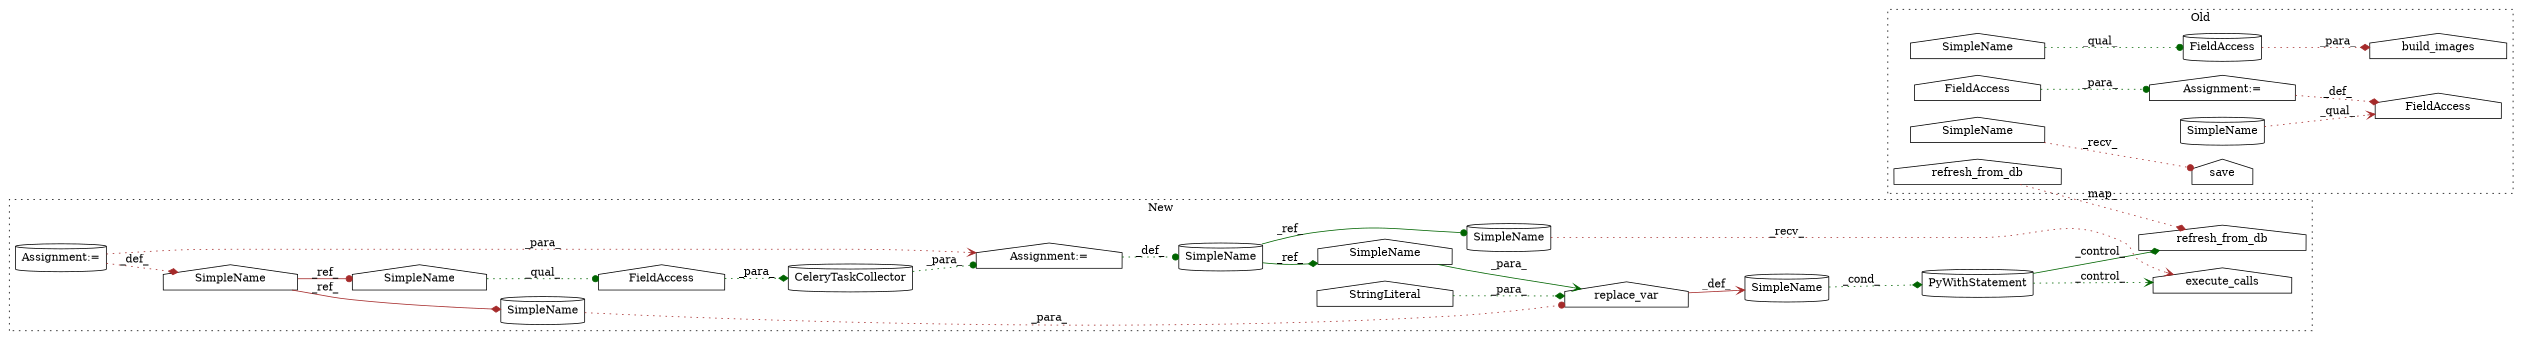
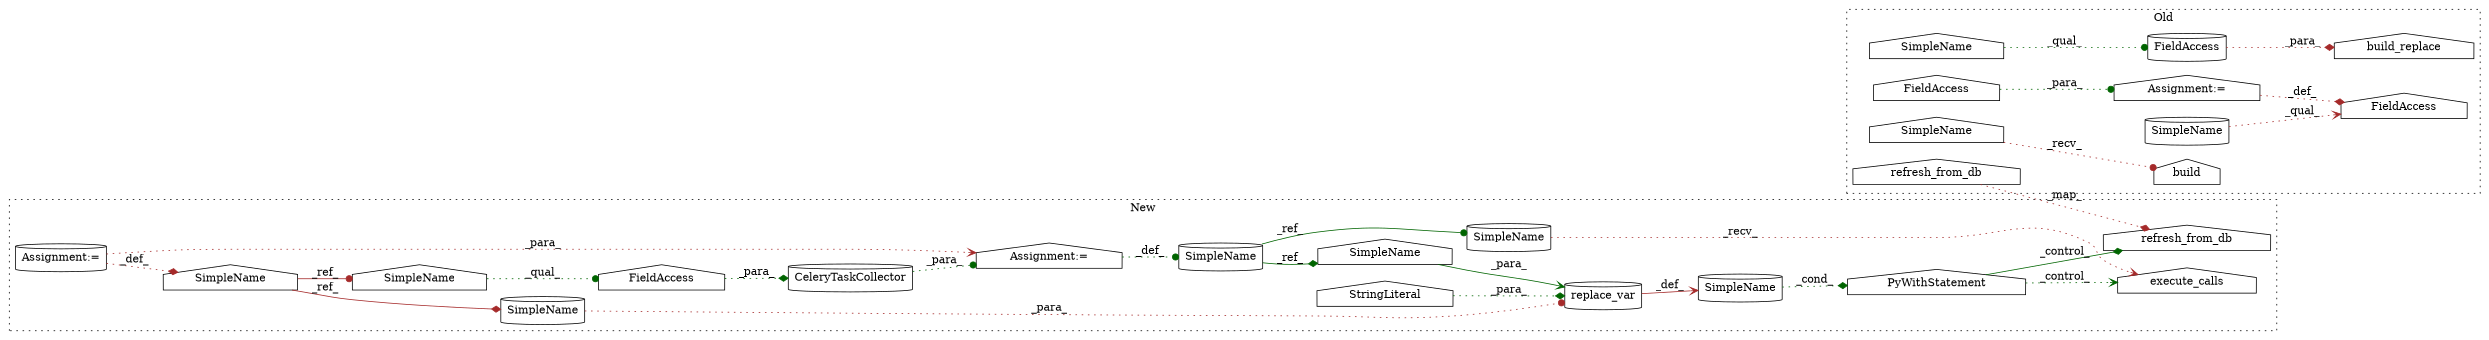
node "build_images": label "build_images" -> "build_replace"
node "save": label "save" -> "build"
node "PyWithStatement": shape cylinder -> house
node "replace_var": shape house -> cylinder
